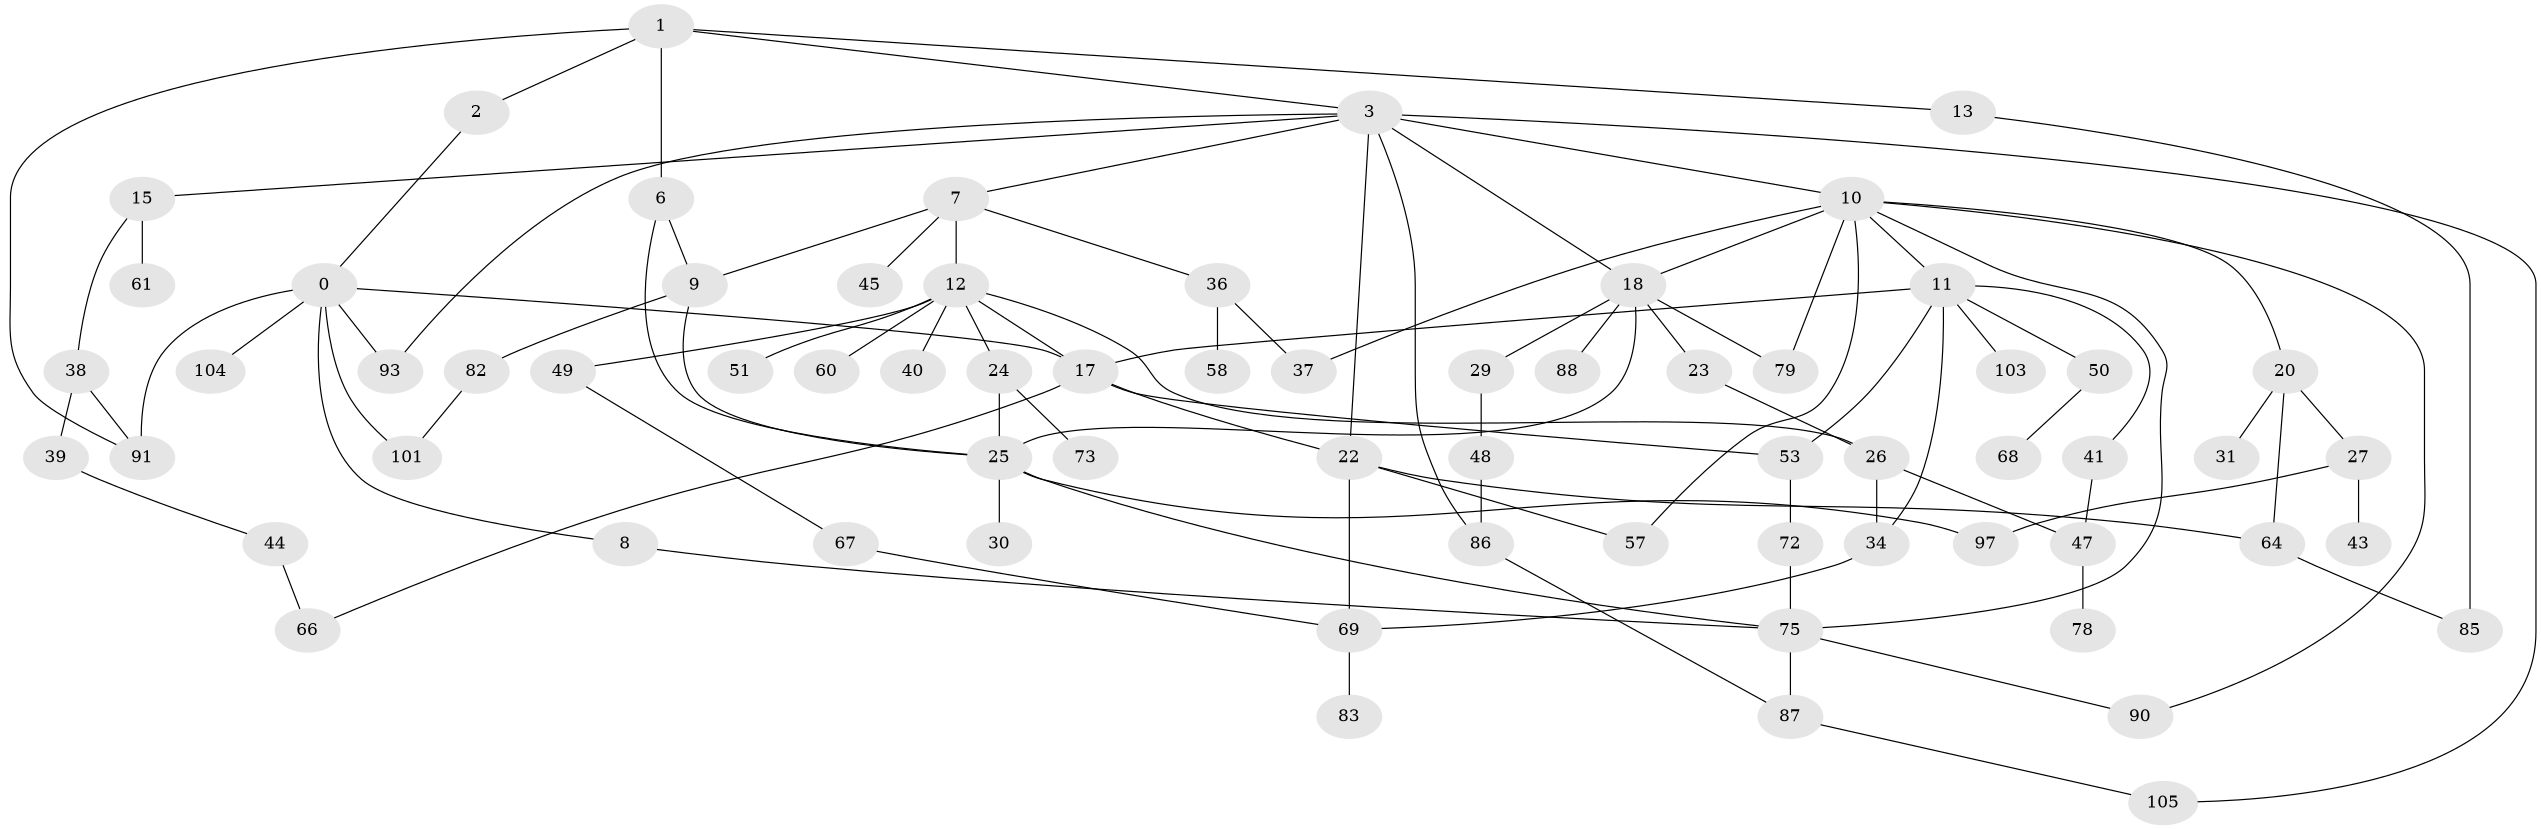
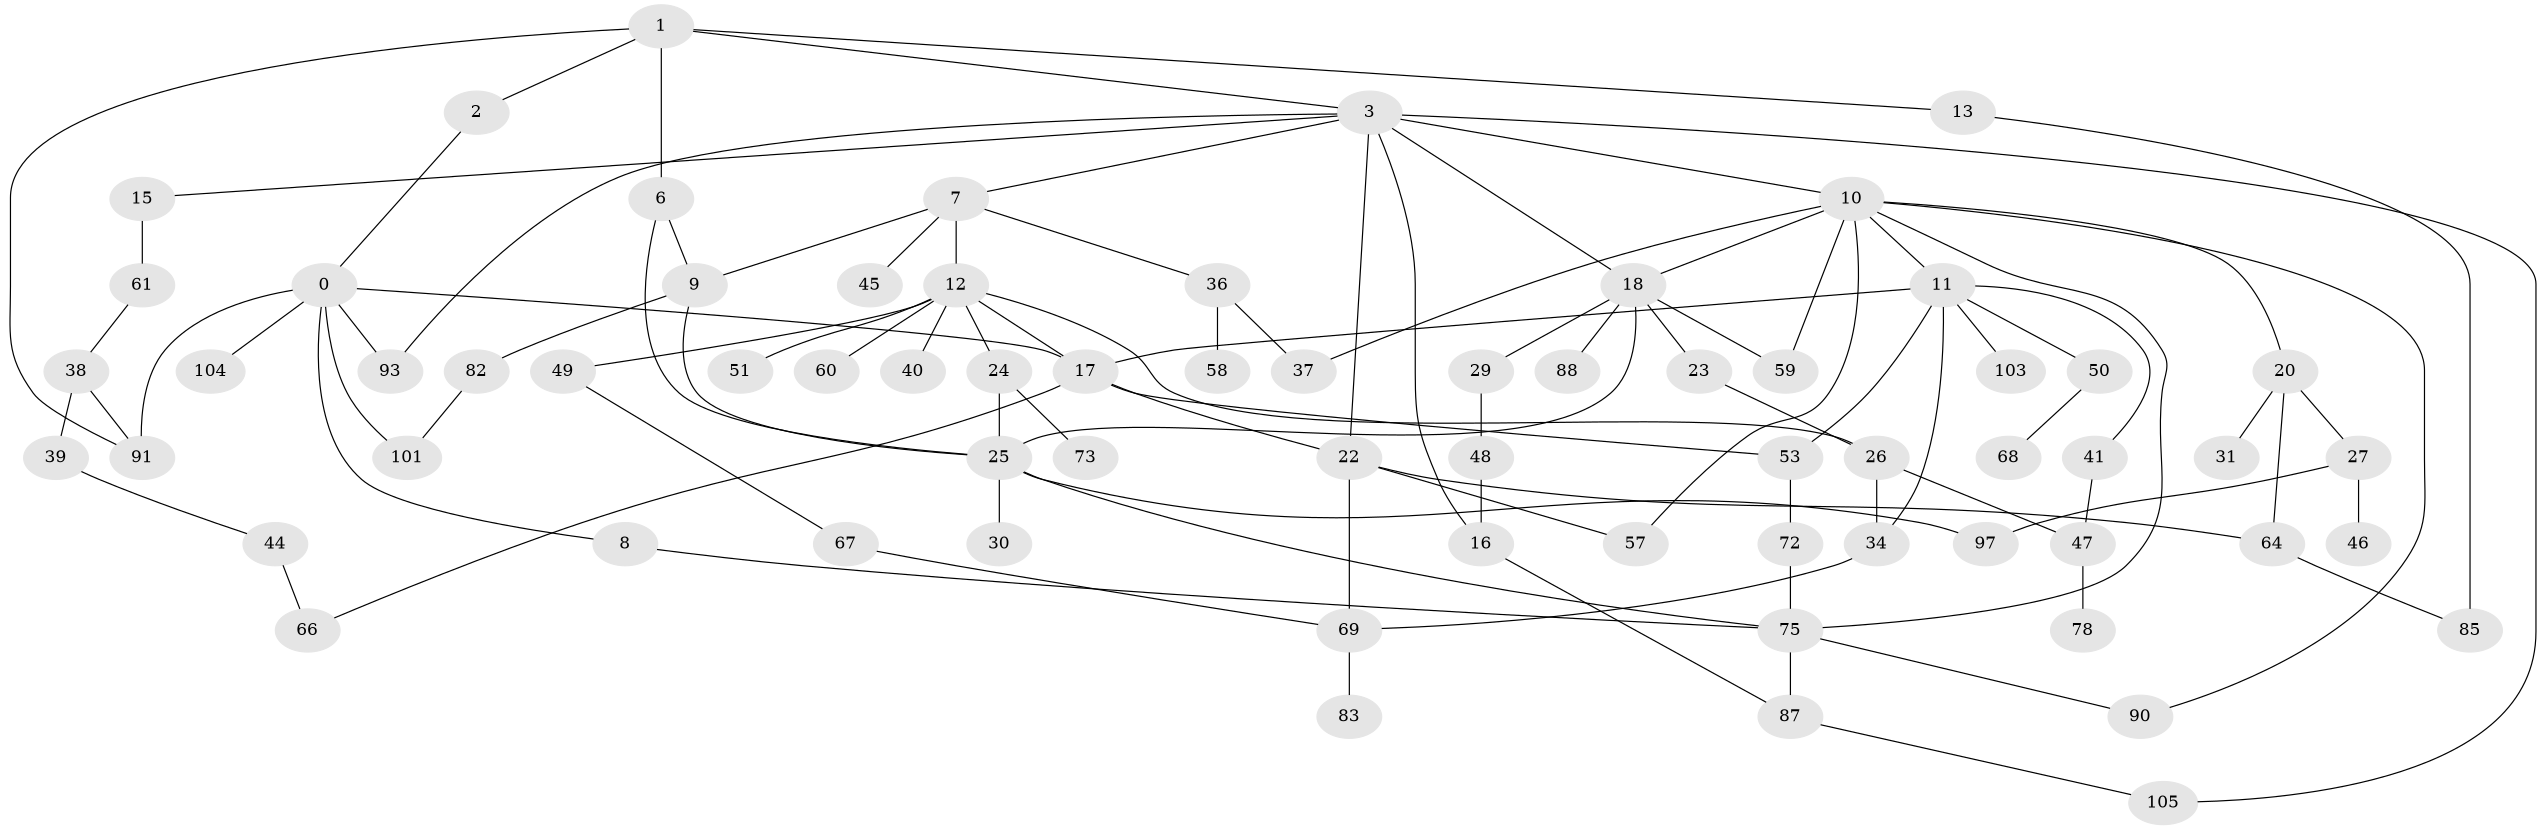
edge "15" -- "38": now "61" -- "38"
node "79": label "79" -> "59"
node "86": label "86" -> "16"
node "43": label "43" -> "46"
